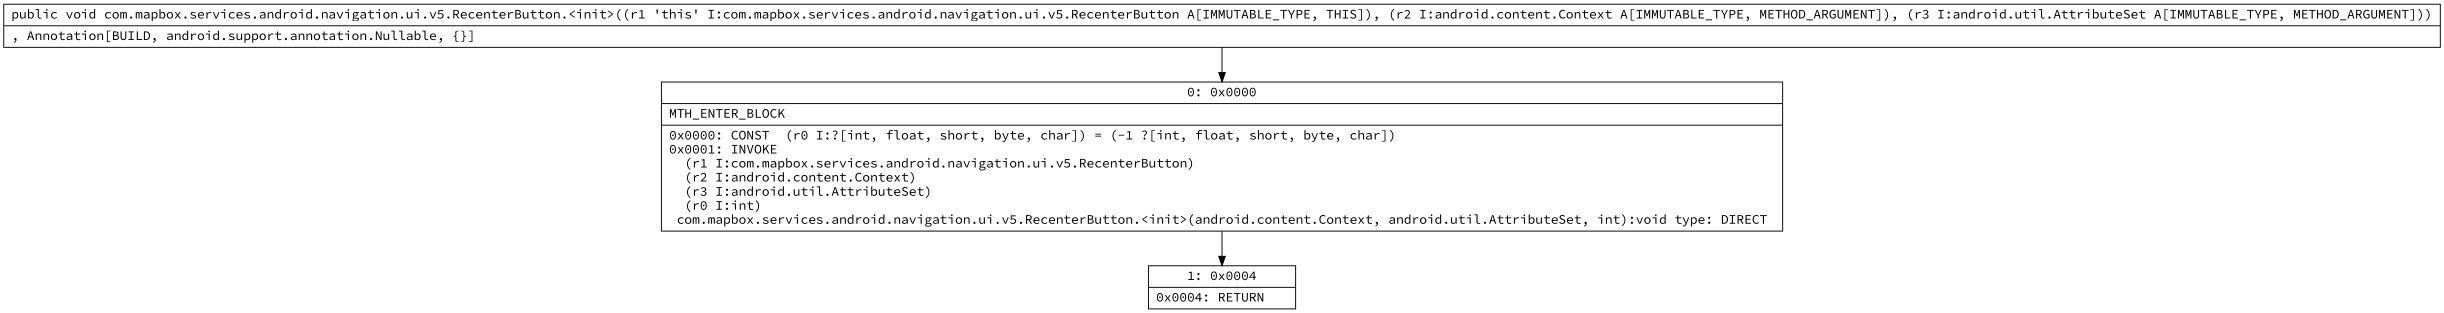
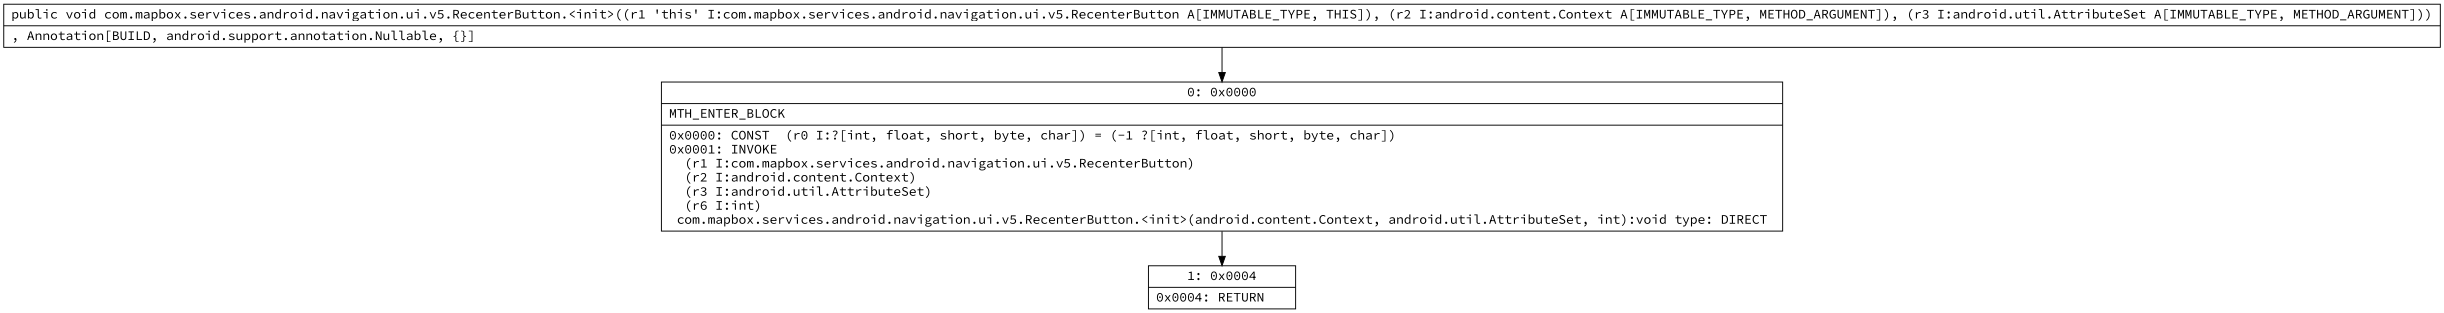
node "0: 0x0000": text "(r0 I:int)" -> "(r6 I:int)"
